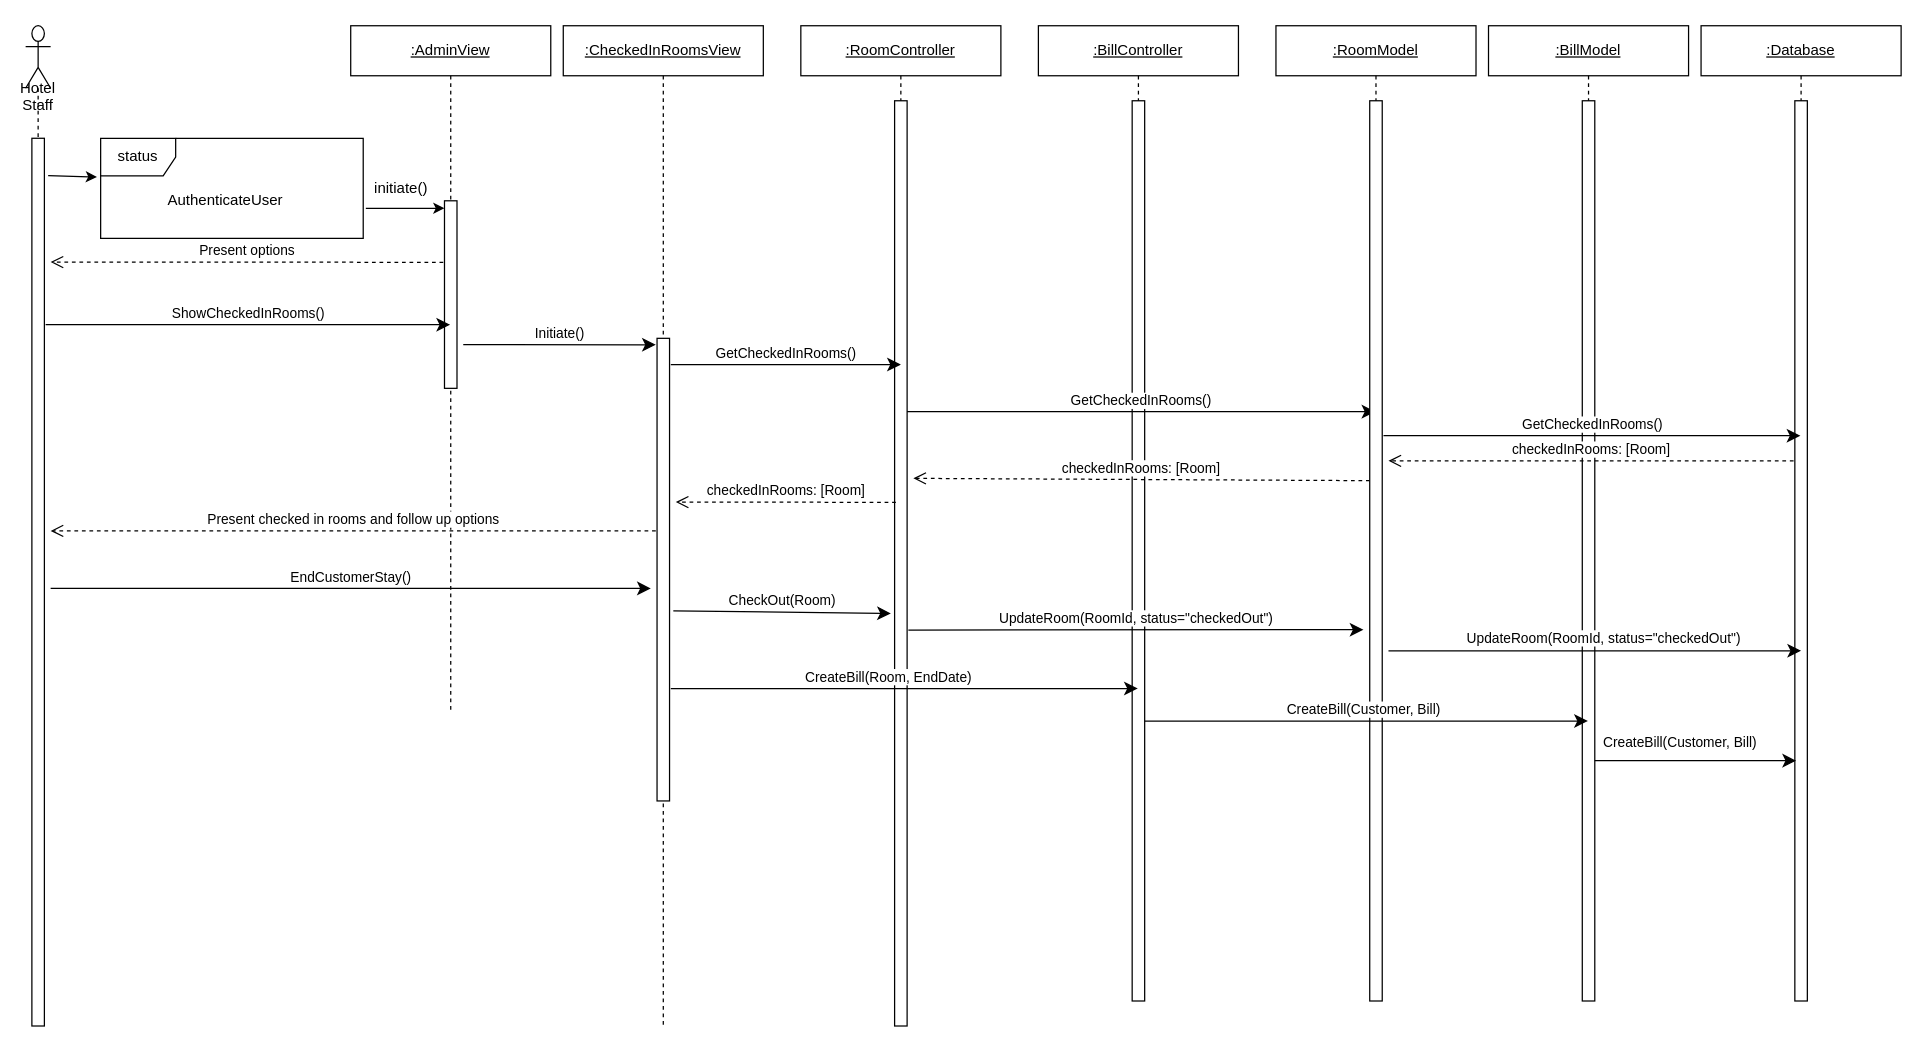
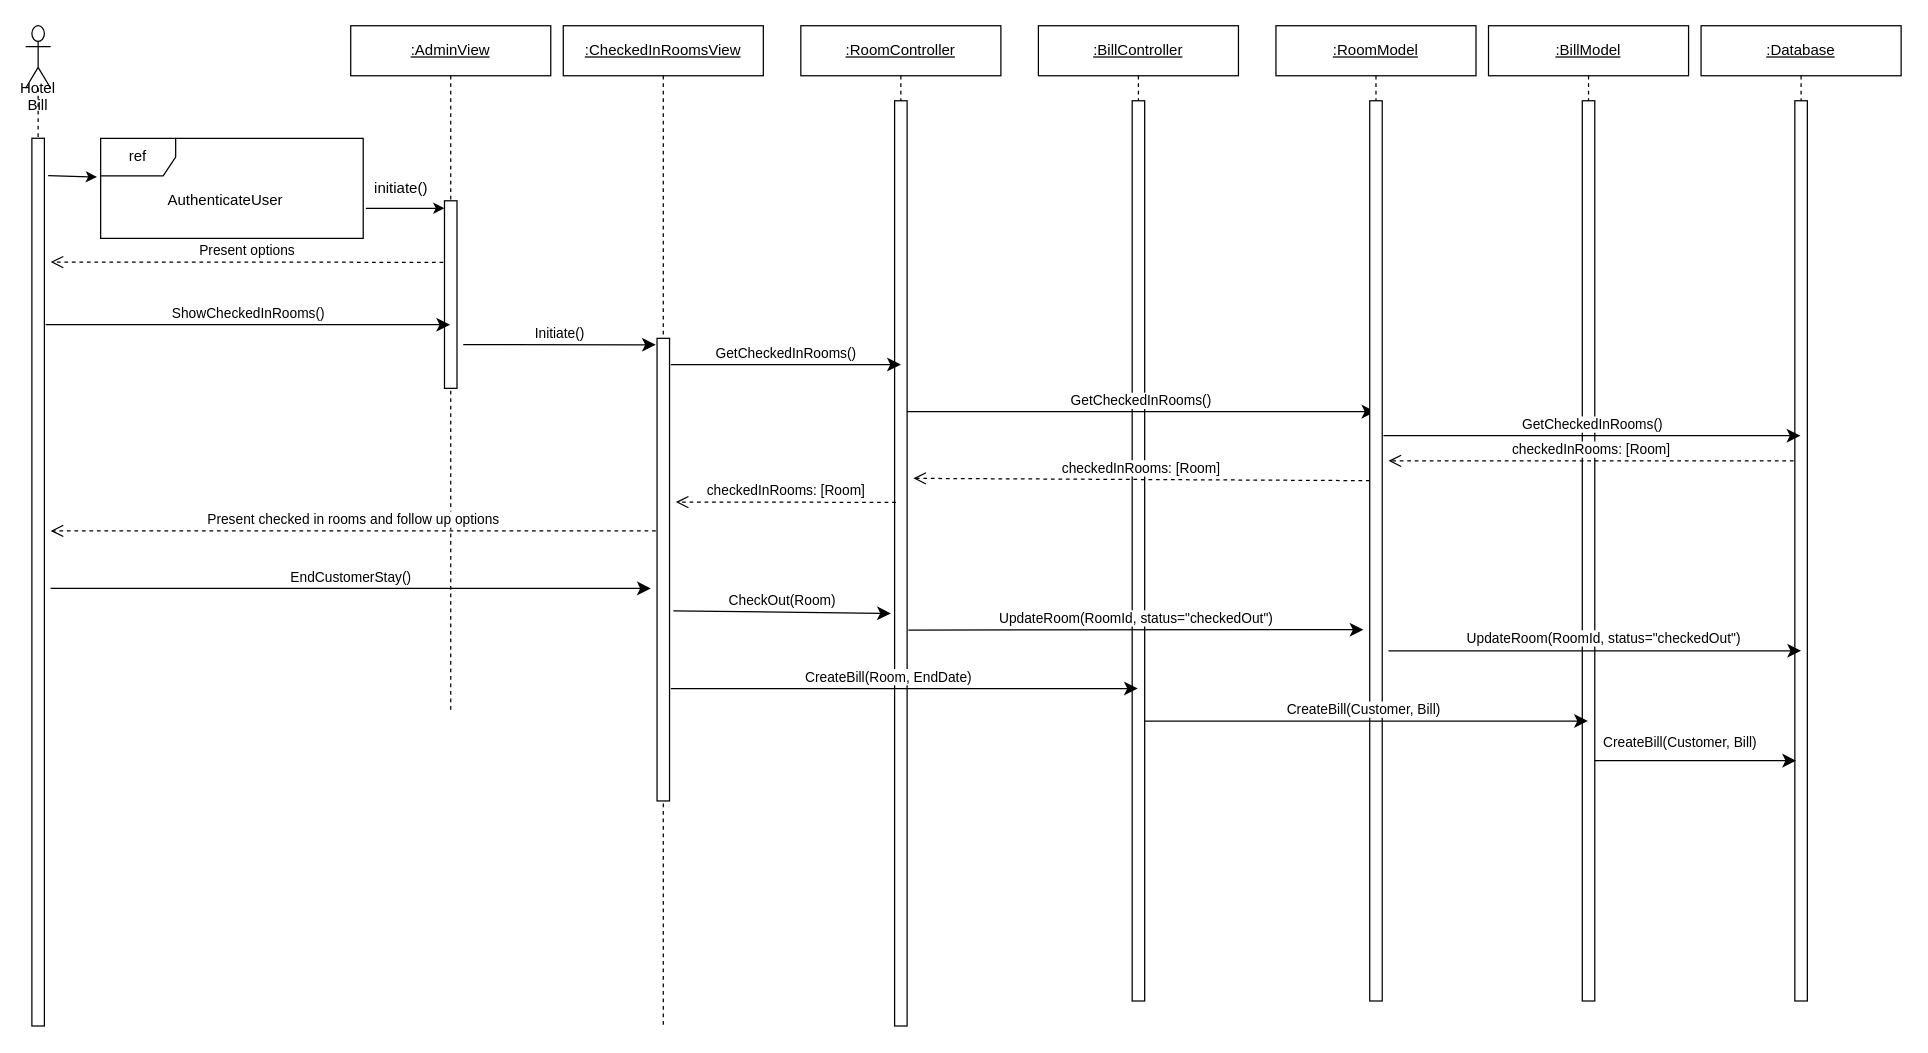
node "Hotel Staff": label "Hotel Staff" -> "Hotel Bill"
node "status": label "status" -> "ref"
